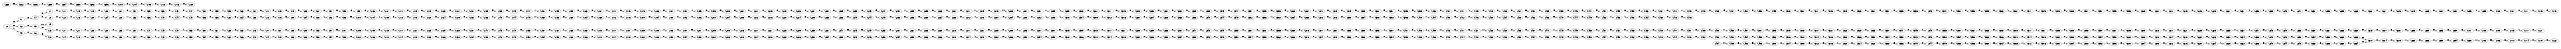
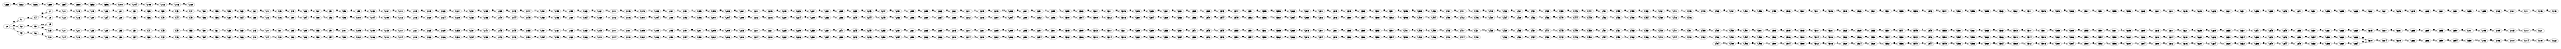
edge "S89" -> "S93": label "P" -> "M"
edge "S45" -> "S49": removed, label "S"
node "S422": removed
